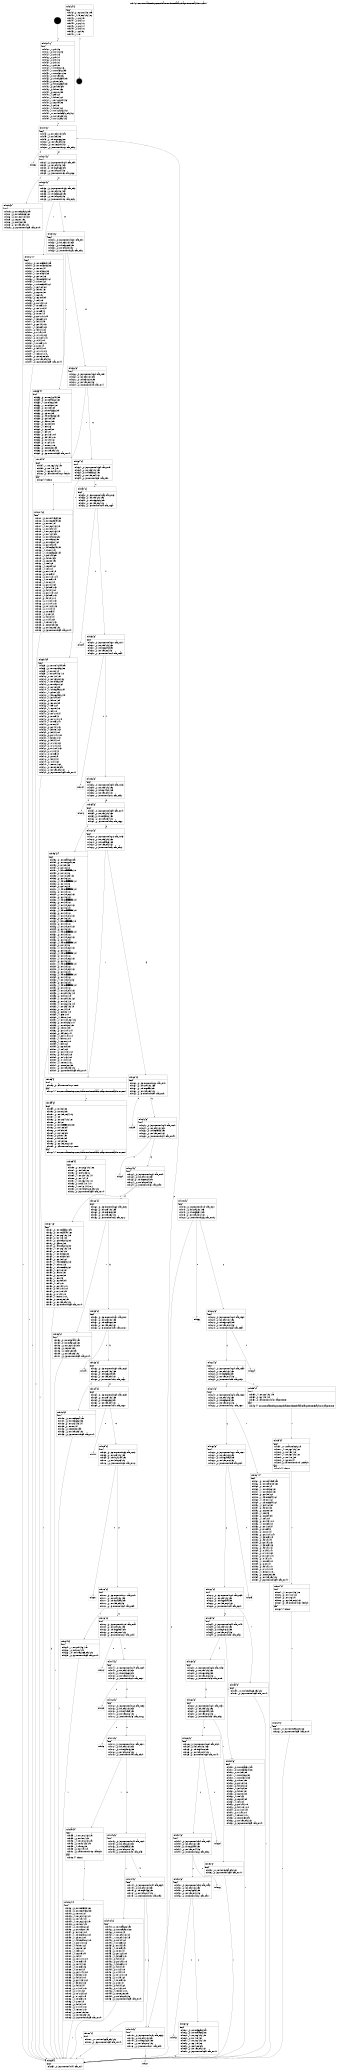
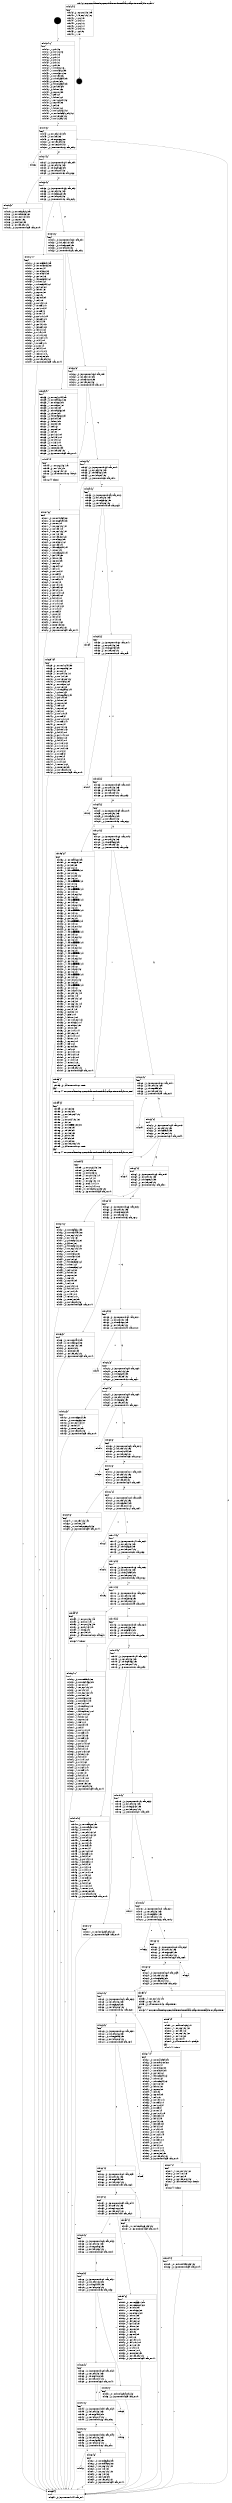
edge "0x4017ec [28]" -> "0x4017d0 [28]": reversed
